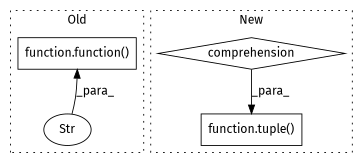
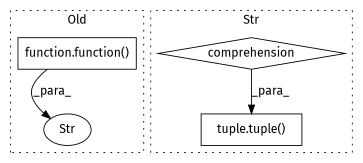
cluster "New": label "New" -> "Str"
edge "Str" -> "function.function()": reversed
node "function.tuple()": label "function.tuple()" -> "tuple.tuple()"
